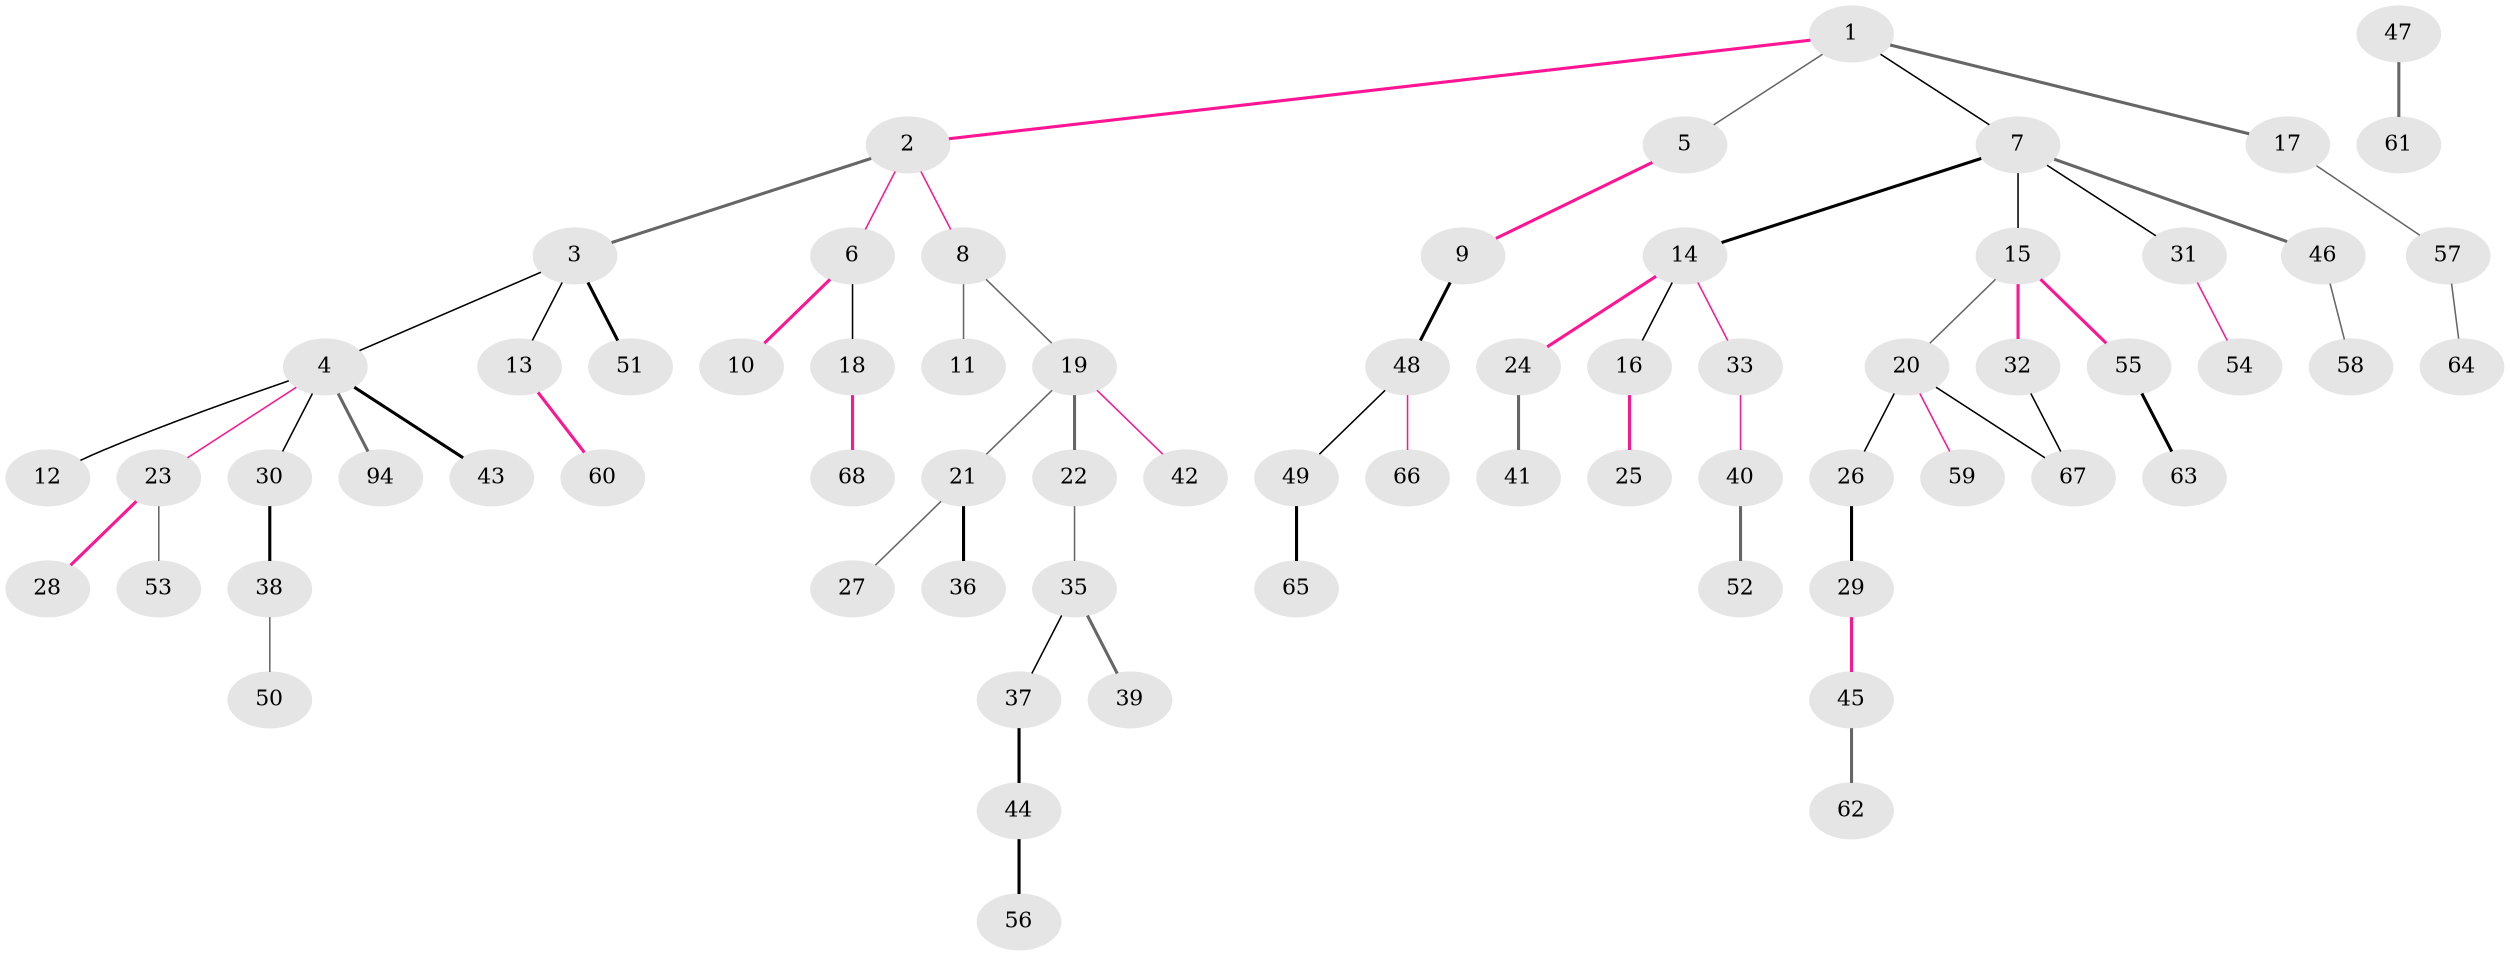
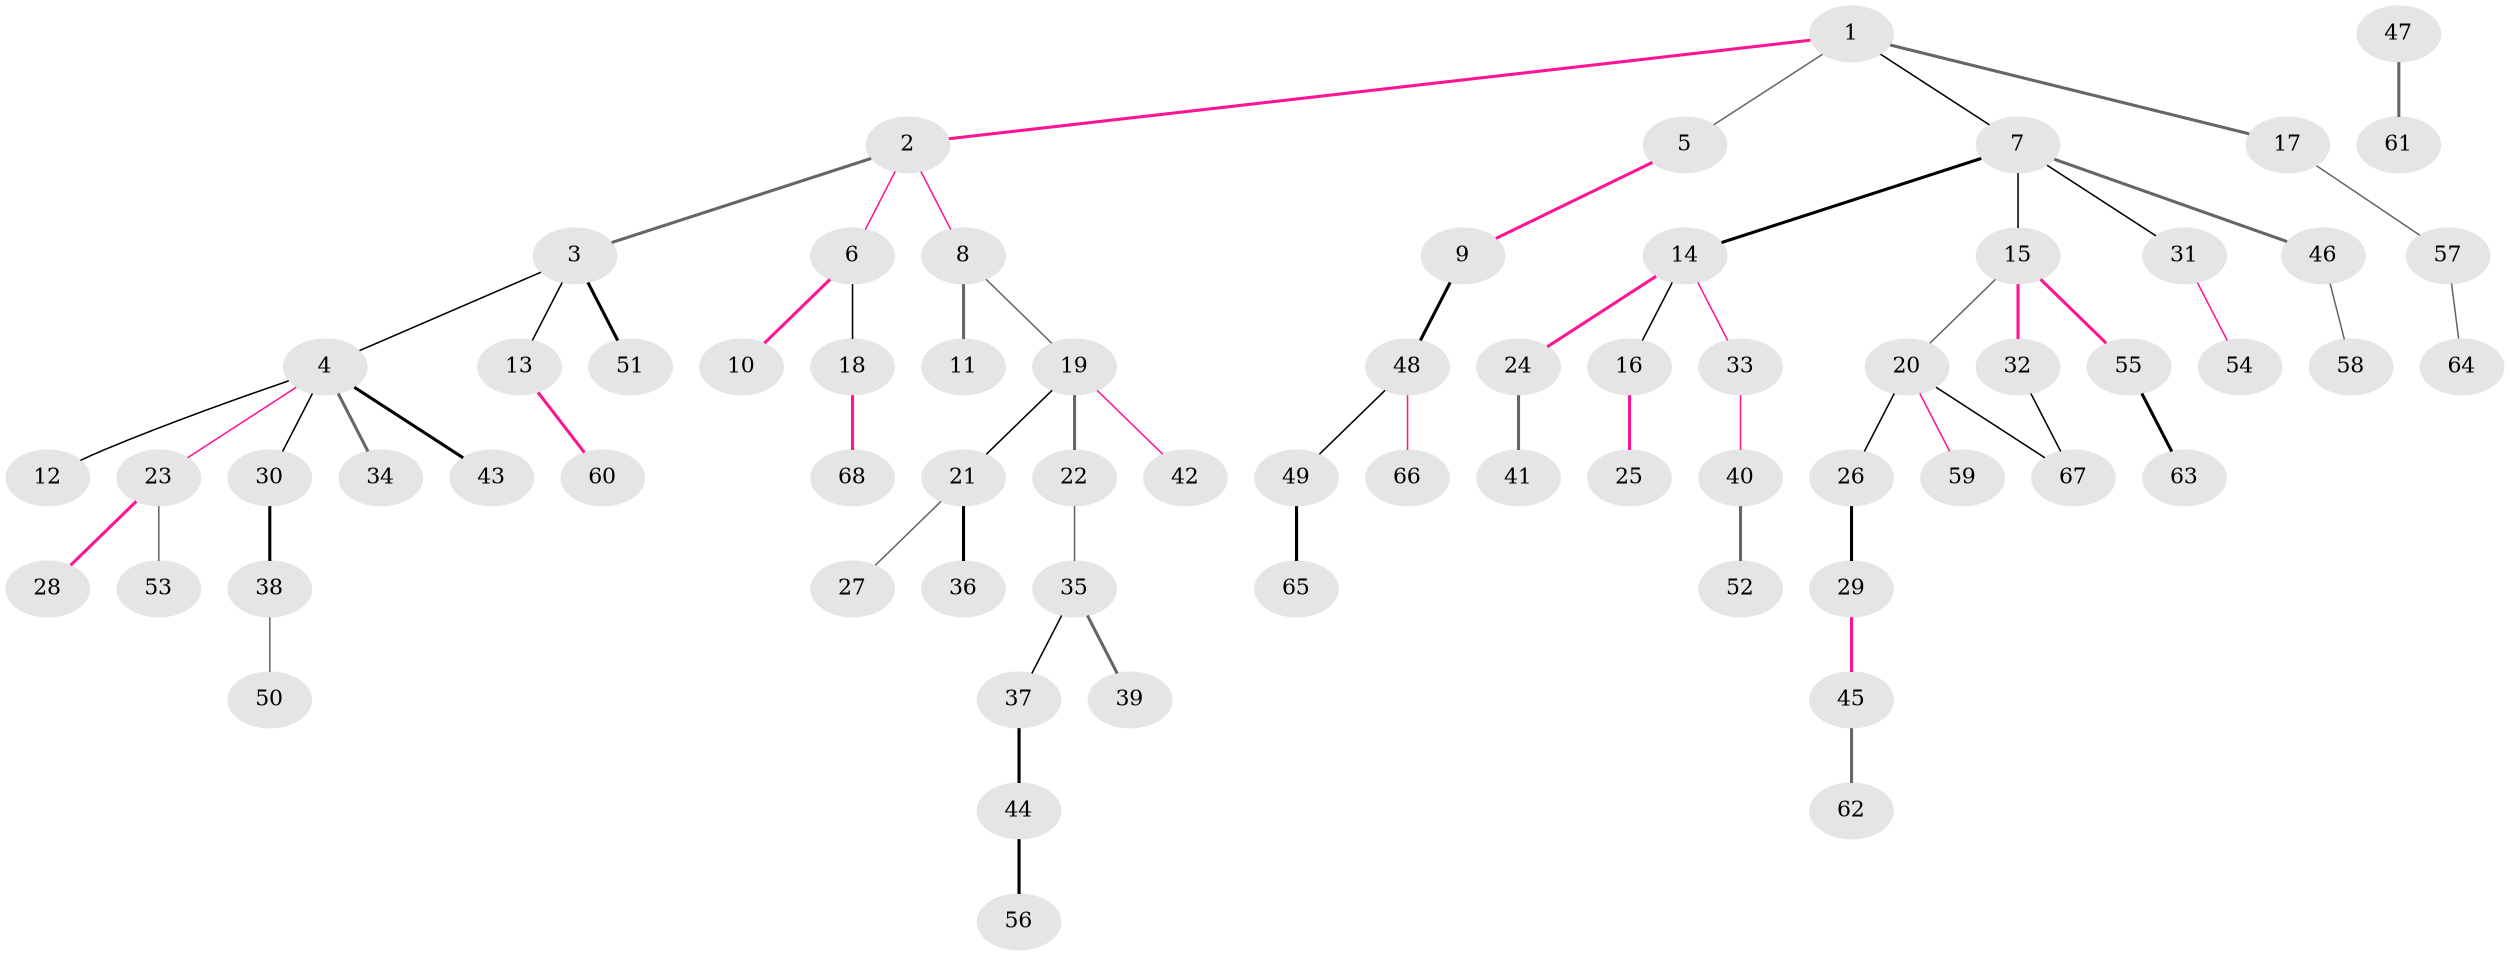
edge "8" -- "11": style solid -> bold
edge "19" -- "21": color gray40 -> black
node "94": label "94" -> "34"
